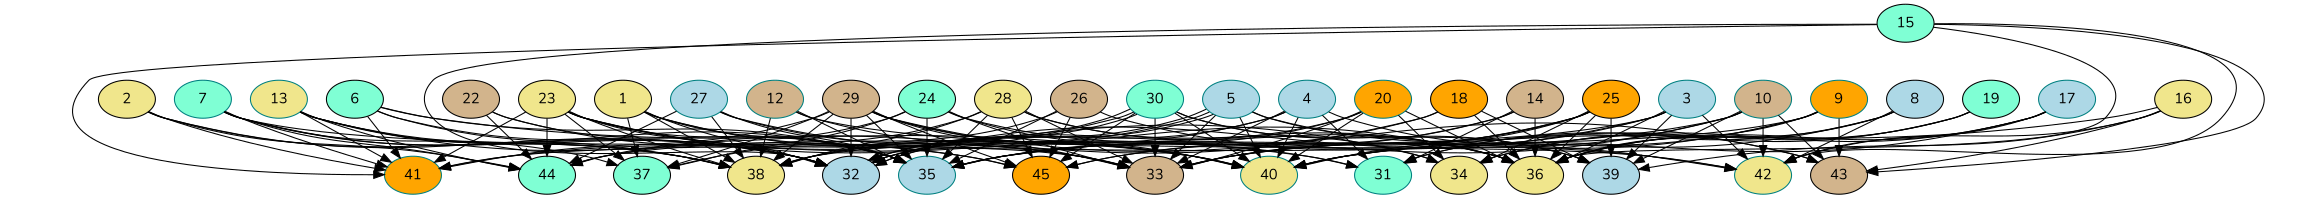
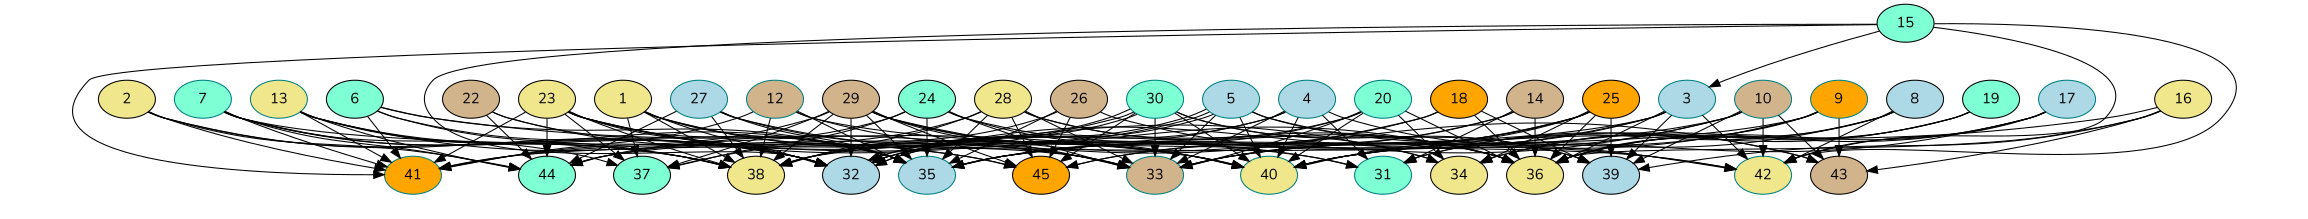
node "20": fillcolor orange -> aquamarine
edge "15" -> "43": now "15" -> "3"
edge "12" -> "41": added
node "33": color black -> teal
